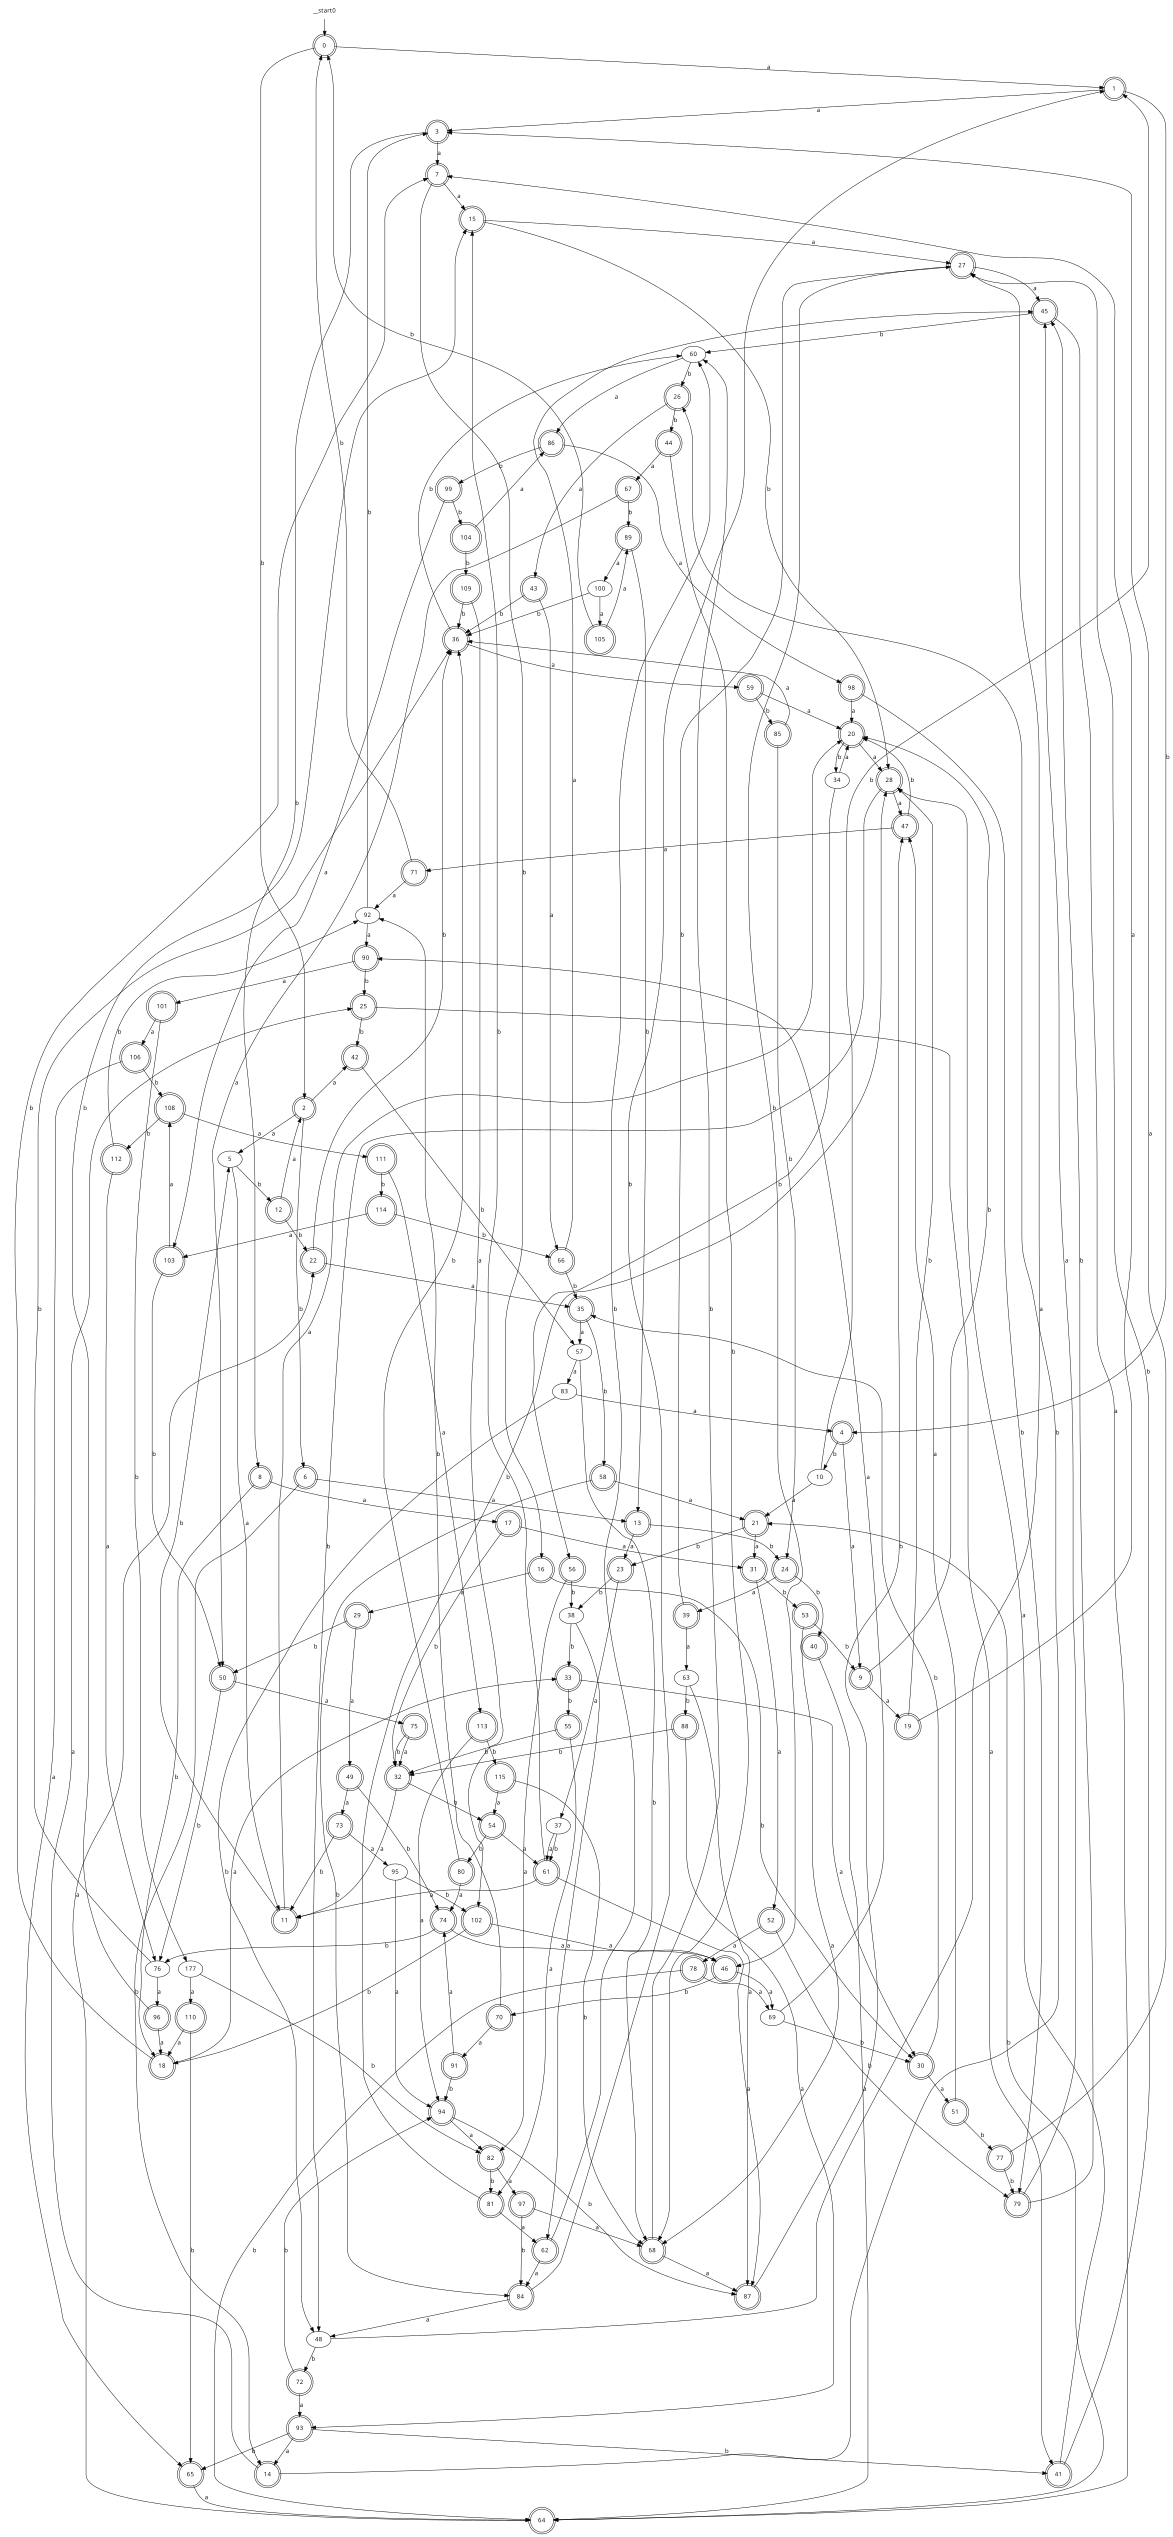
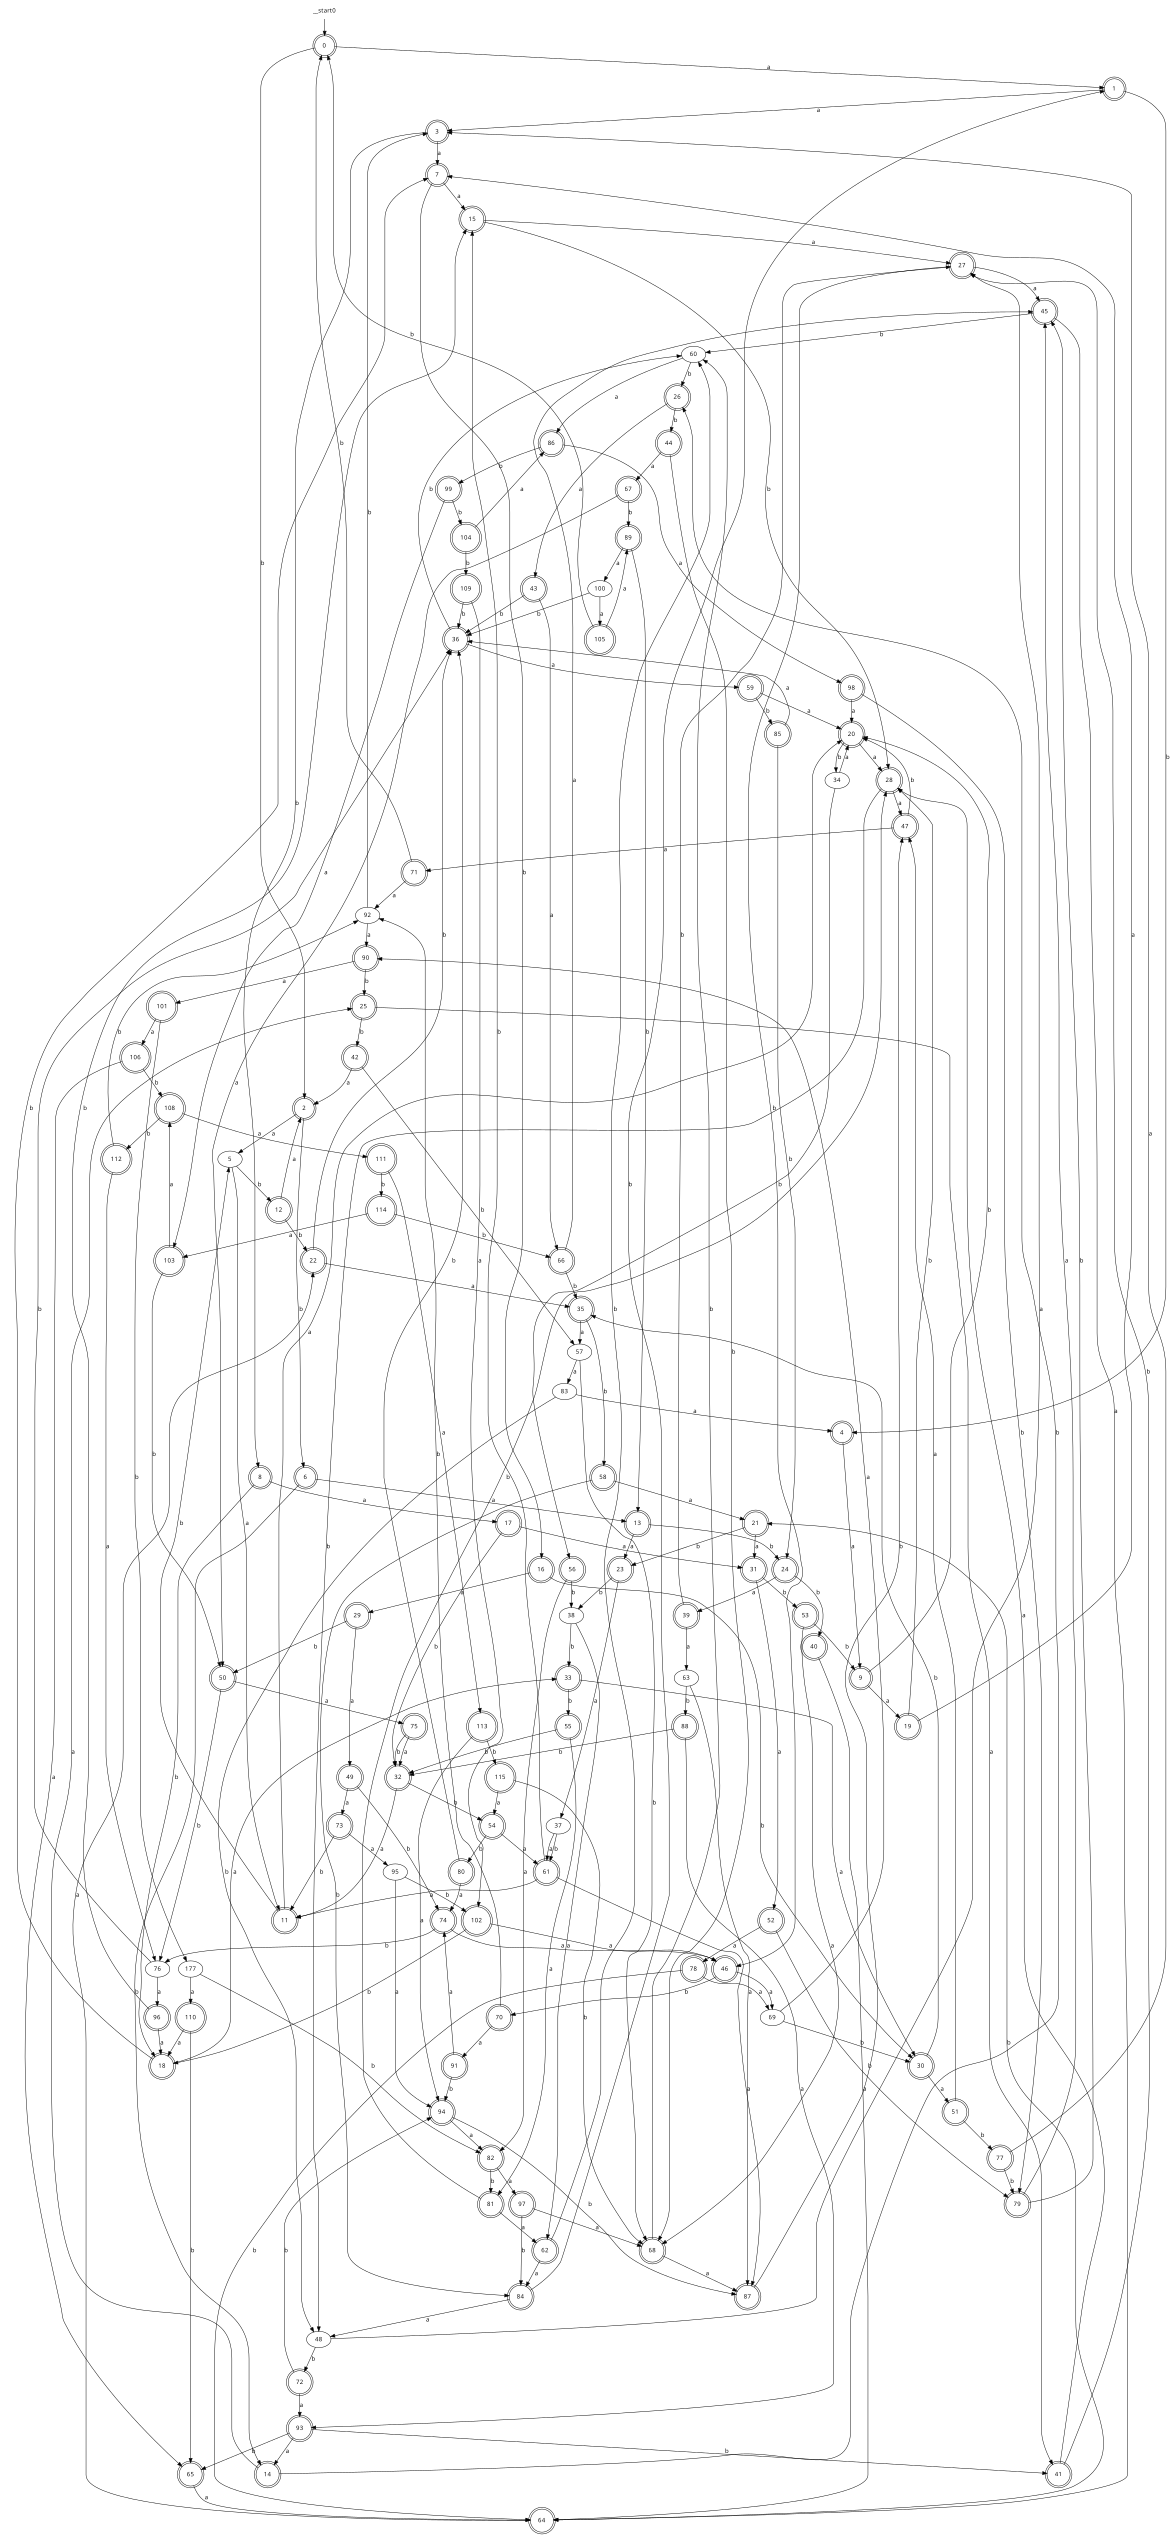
edge "2" -> "42": reversed
node "10": removed
